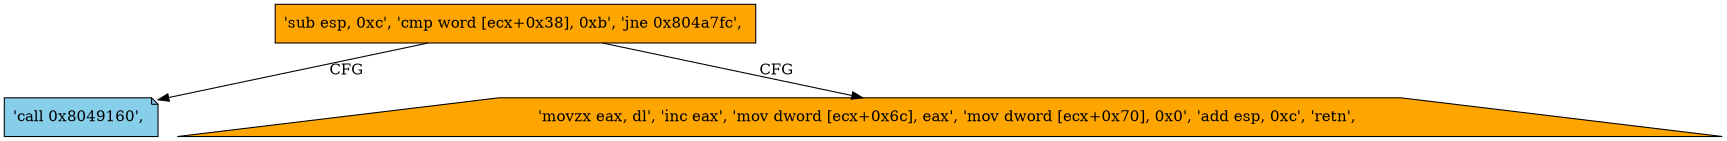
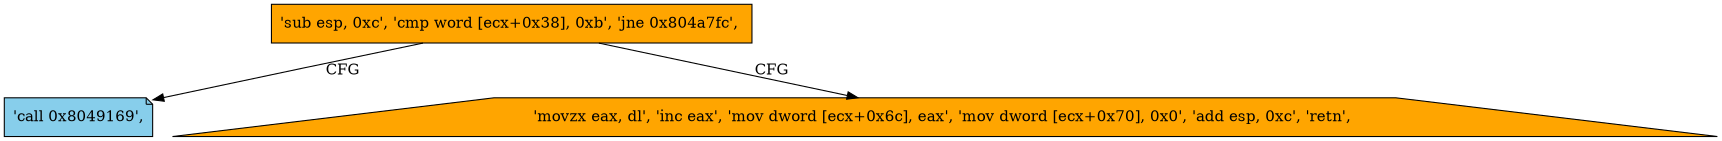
node "'call 0x8049160',": label "'call 0x8049160'," -> "'call 0x8049169',"
